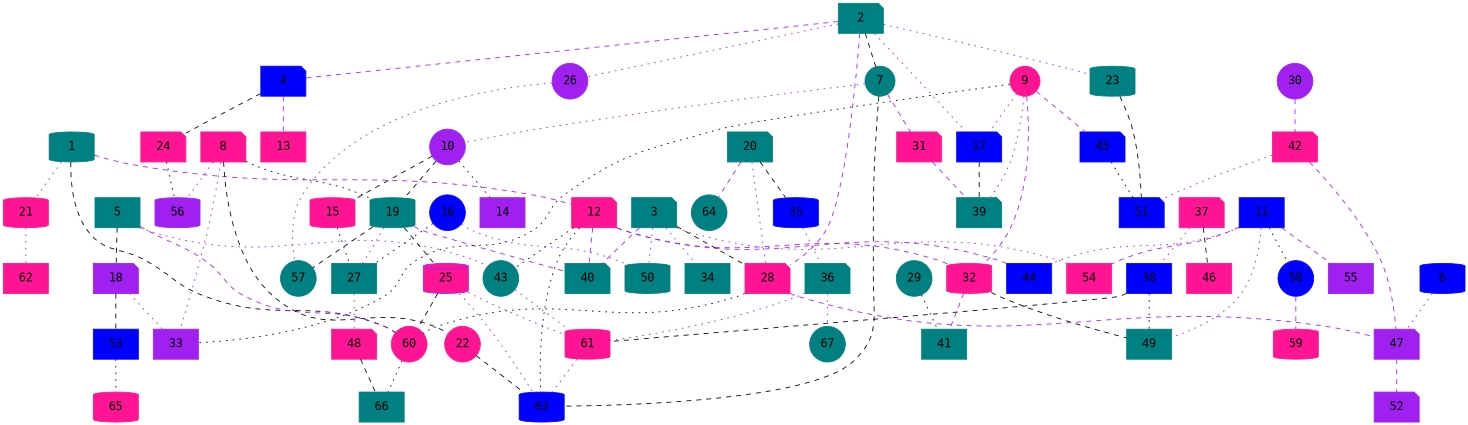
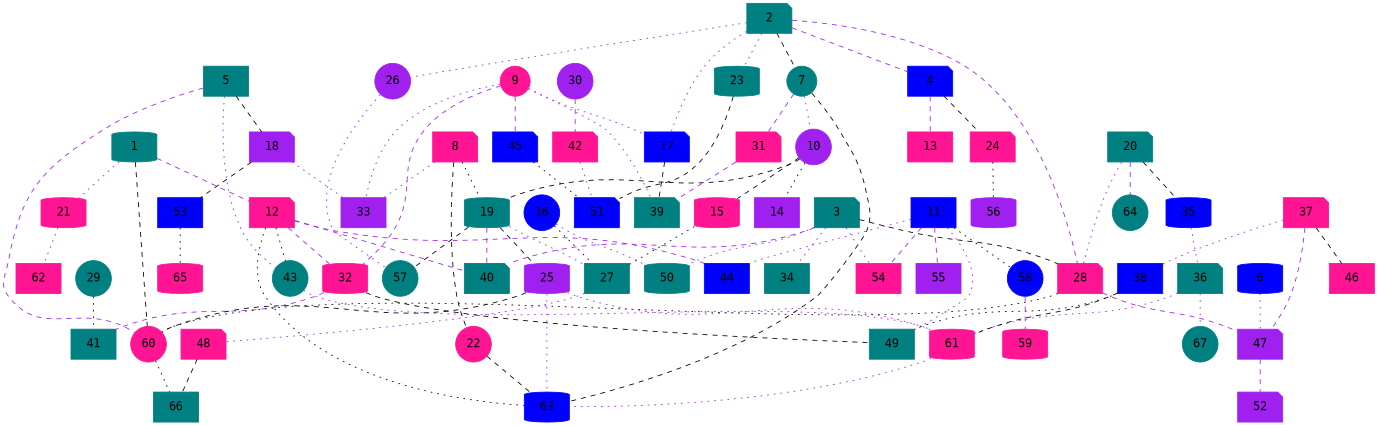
edge "8" -- "56": removed
edge "9" -- "33": color black -> purple
edge "42" -- "47": now "37" -- "47"
node "25": fillcolor deeppink -> purple
